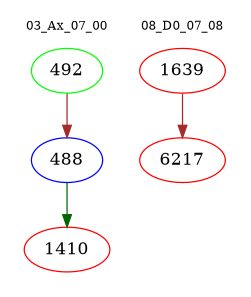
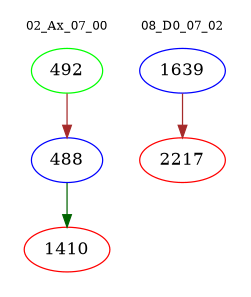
cluster "03_Ax_07_00": label "03_Ax_07_00" -> "02_Ax_07_00"
cluster "08_D0_07_08": label "08_D0_07_08" -> "08_D0_07_02"
node "1639": color red -> blue
node "6217": label "6217" -> "2217"
